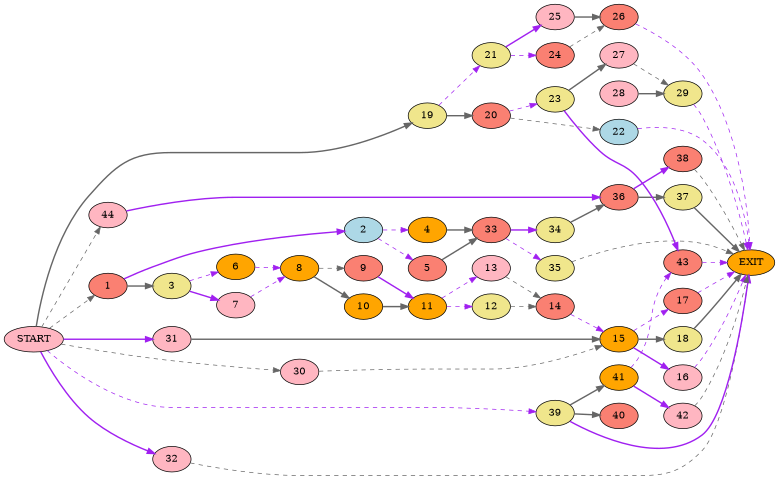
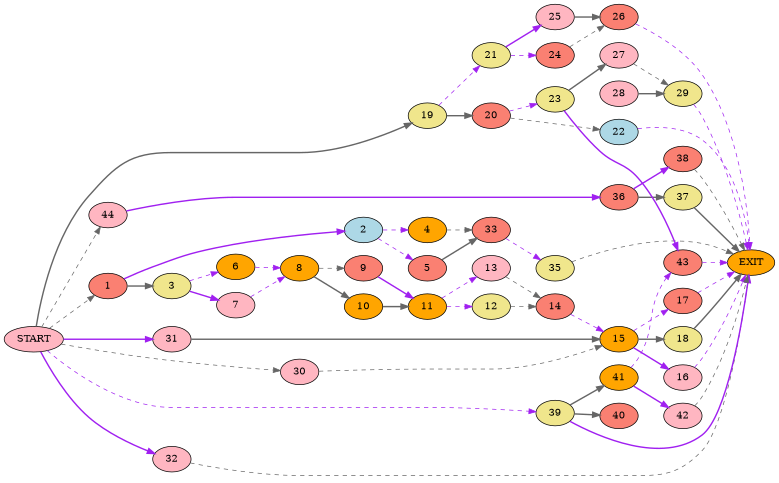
edge "4" -> "33": style bold -> dashed
node "34": removed
